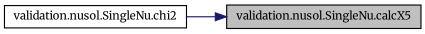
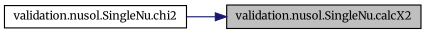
node "validation.nusol.SingleNu.calcX5": label "validation.nusol.SingleNu.calcX5" -> "validation.nusol.SingleNu.calcX2"
